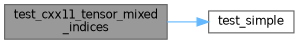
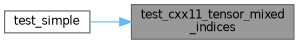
edge "test_cxx11_tensor_mixed _indices" -> "test_simple": reversed
